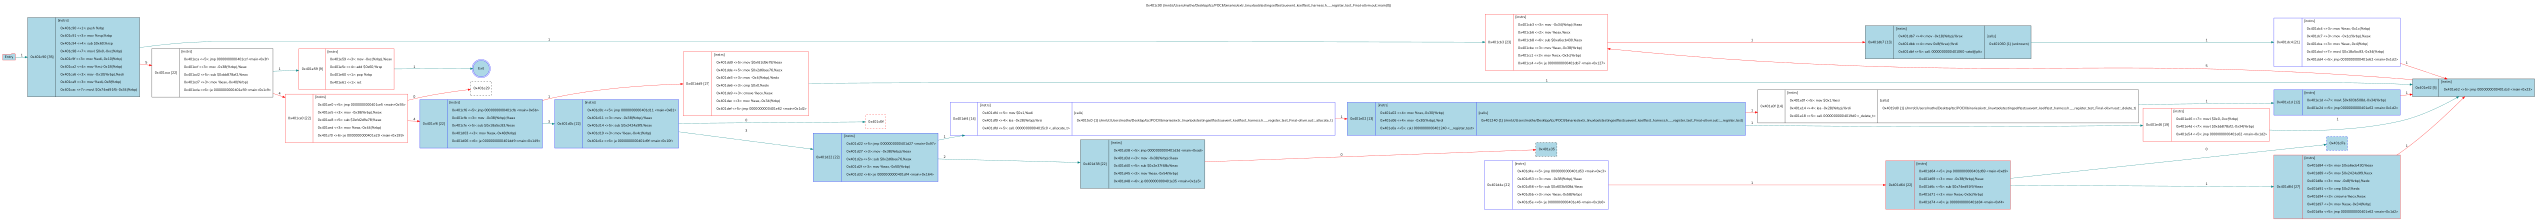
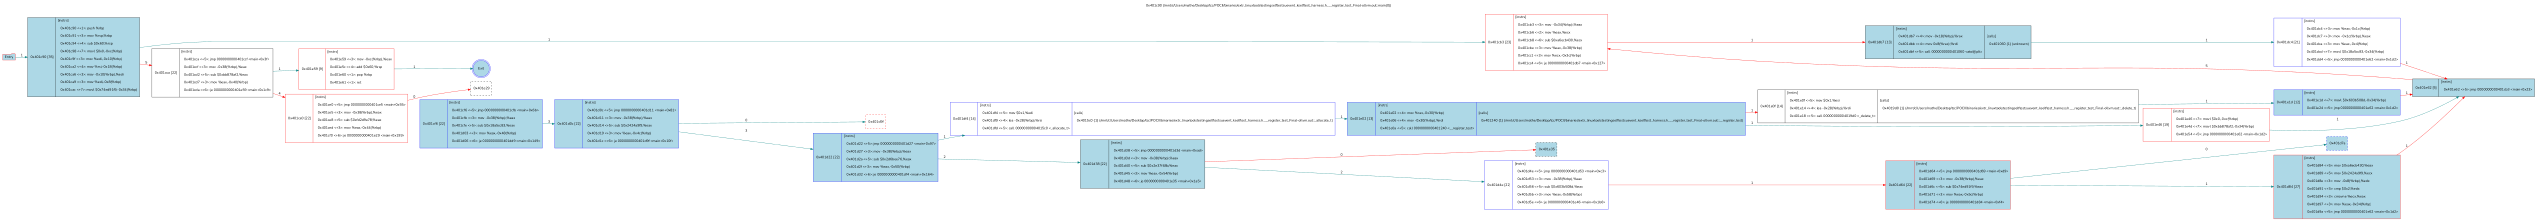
node "0x401dd9 [27]": removed
edge "0x401df4 [14]" -> "0x401e02 [13]": color red -> teal
edge "0x401ce0 [22]" -> "0x401cf6 [22]": removed, label "4"
edge "0x401d38 [22]" -> "0x401d4e [22]": added, label "2"
